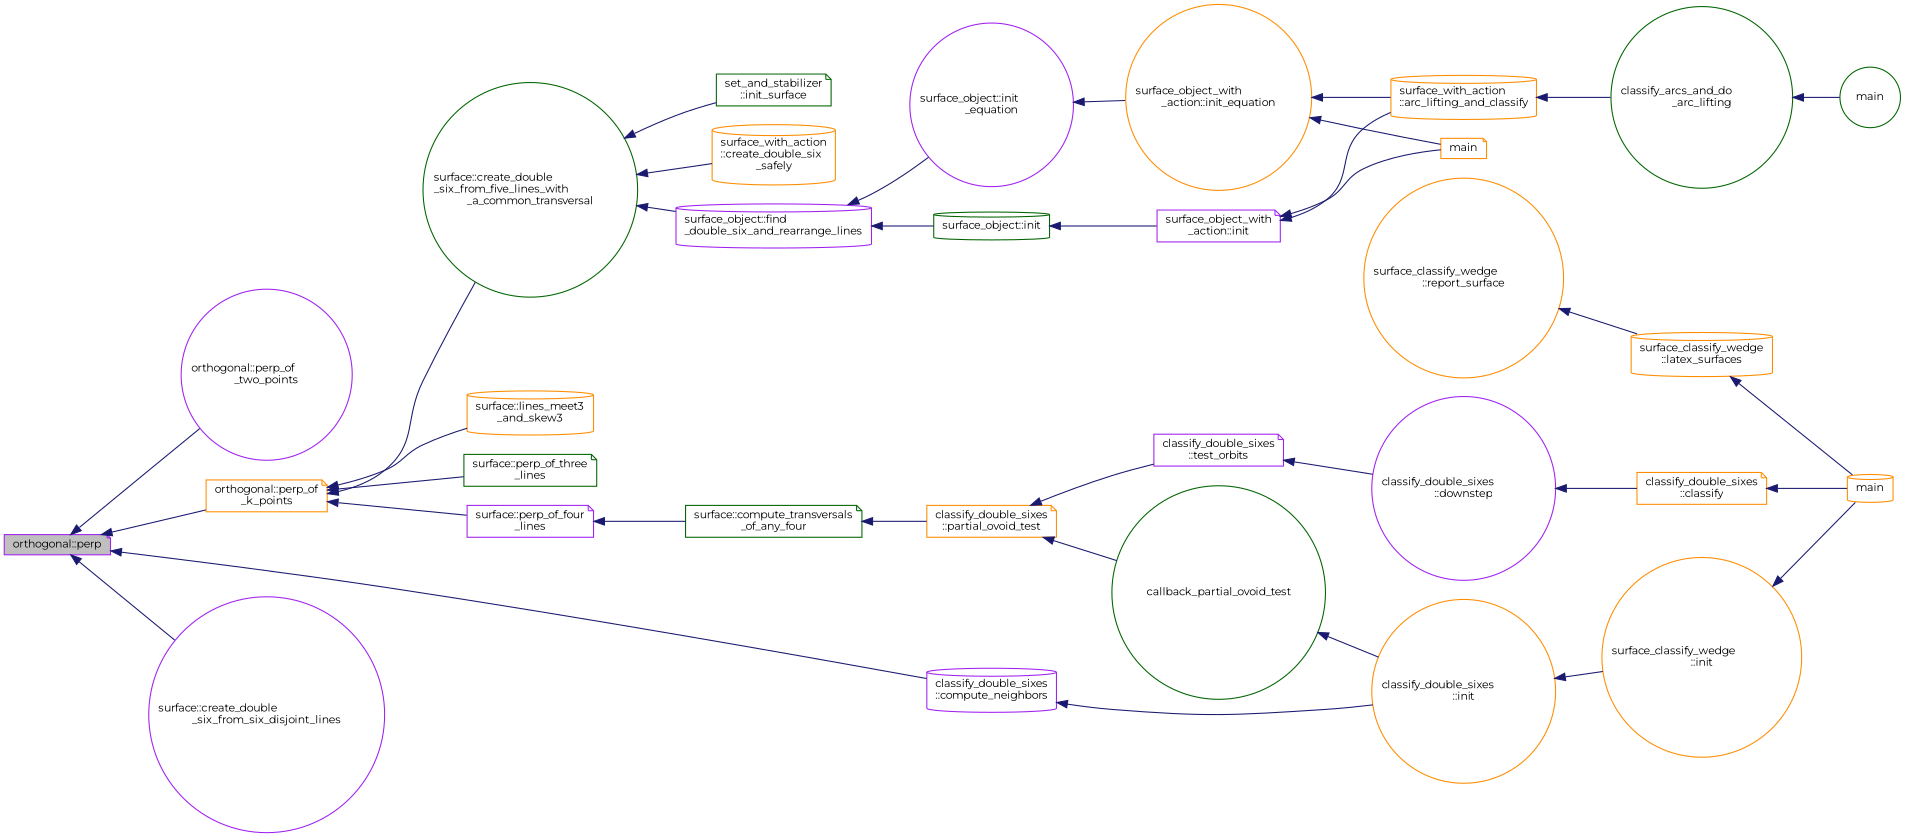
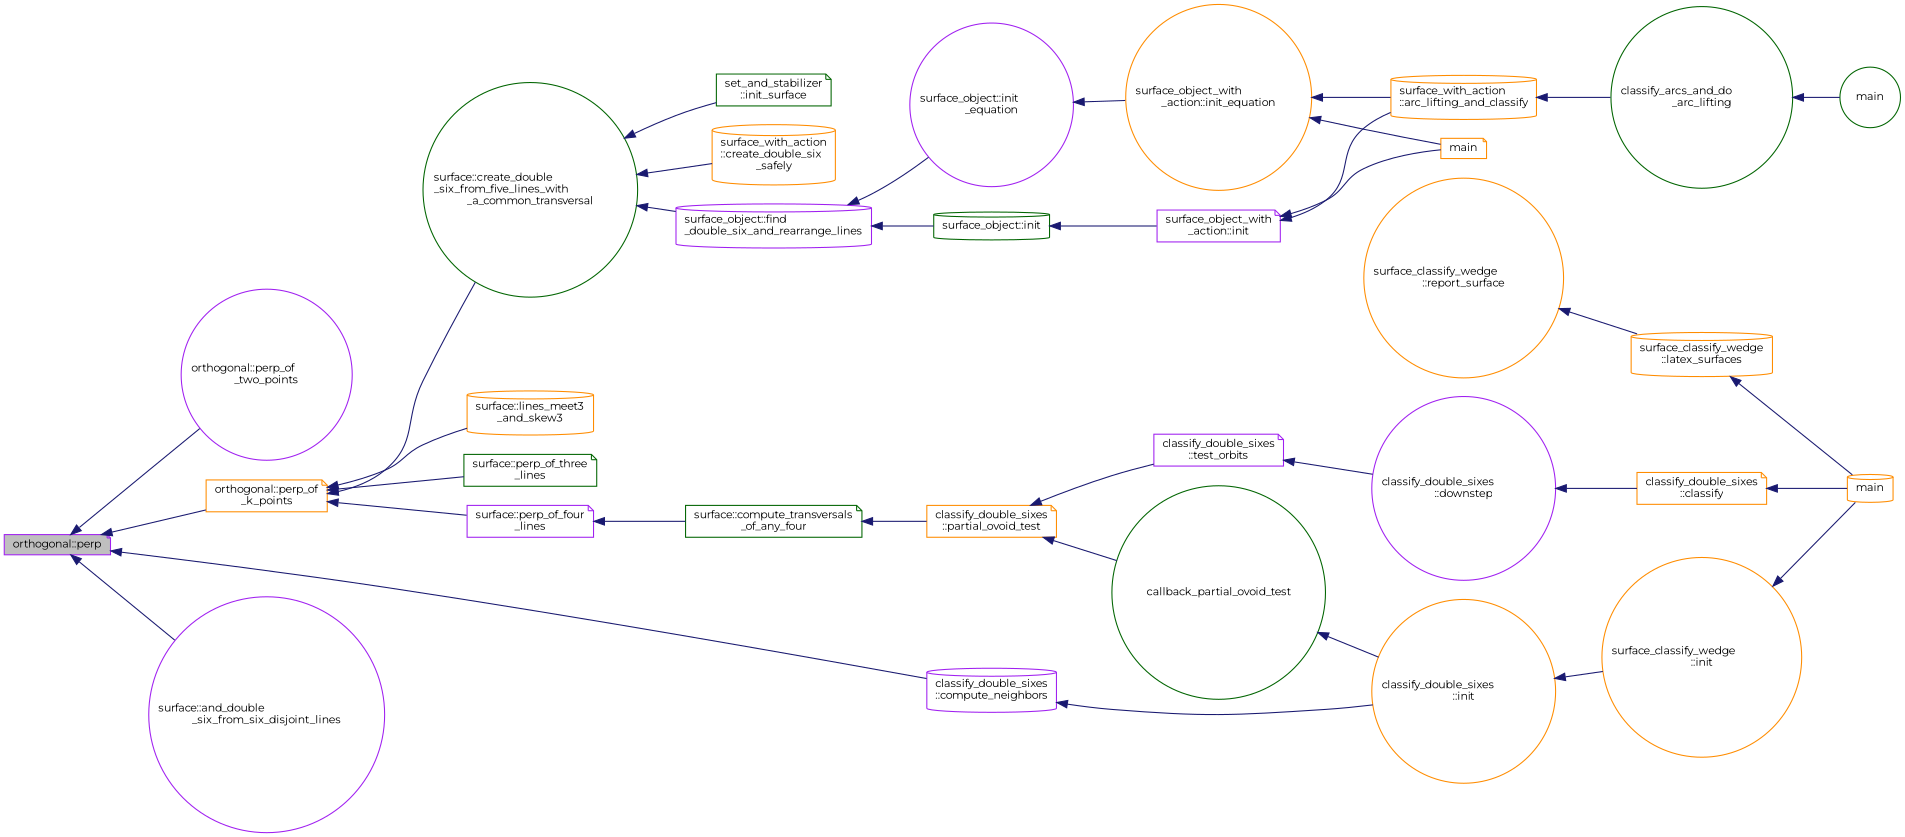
node "surface::create_double _six_from_six_disjoint_lines": label "surface::create_double _six_from_six_disjoint_lines" -> "surface::and_double _six_from_six_disjoint_lines"
